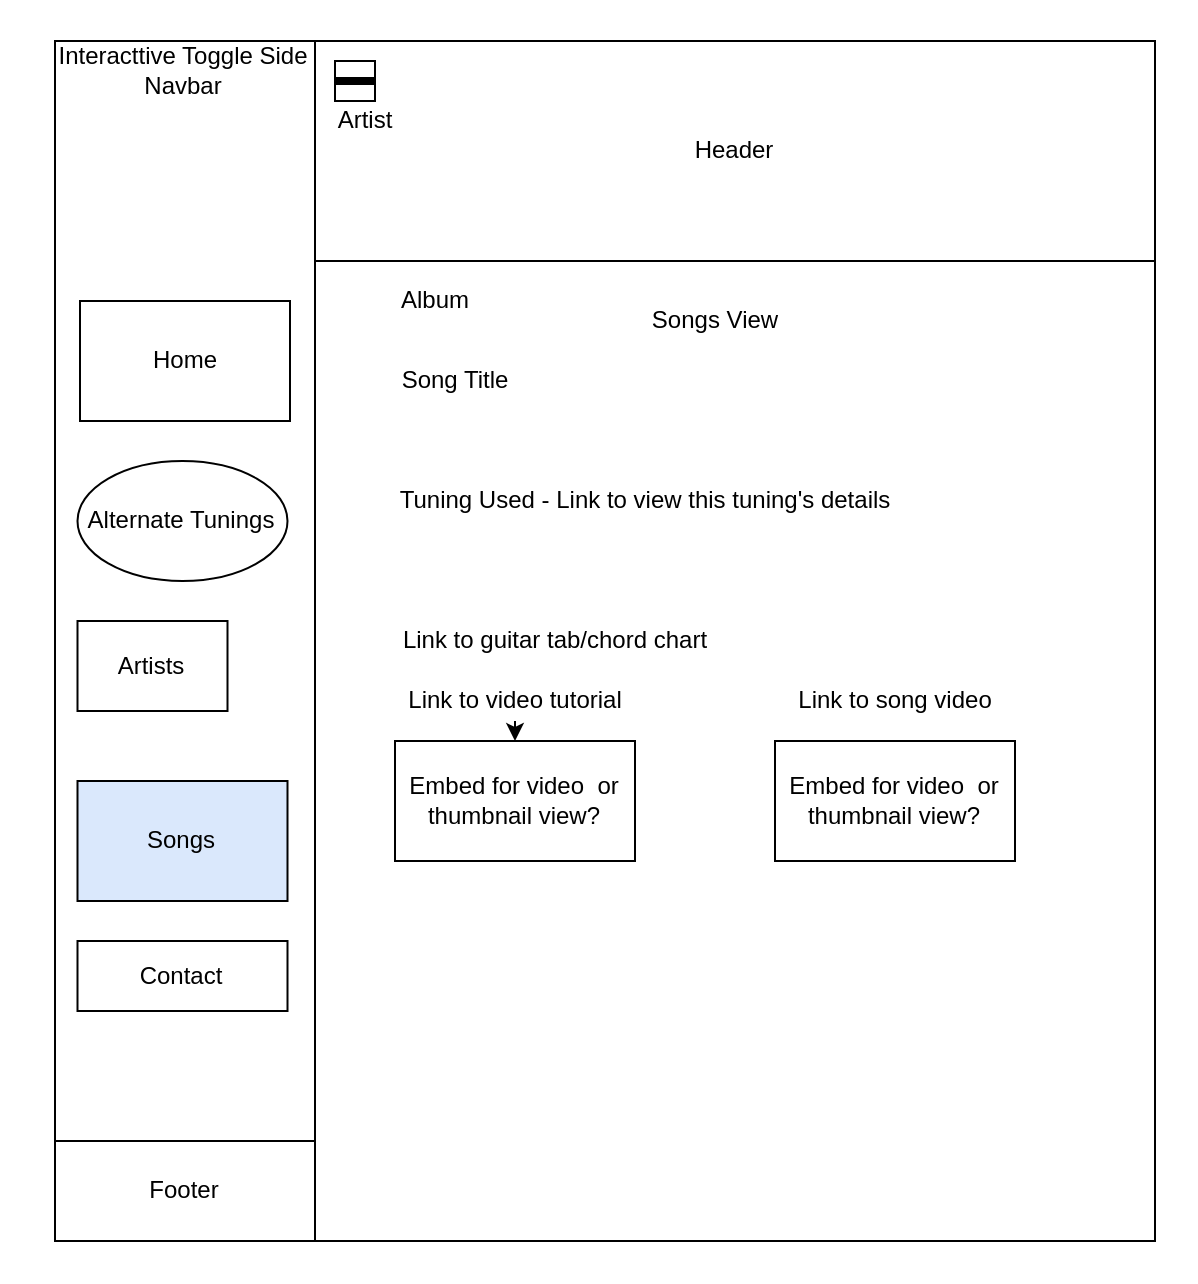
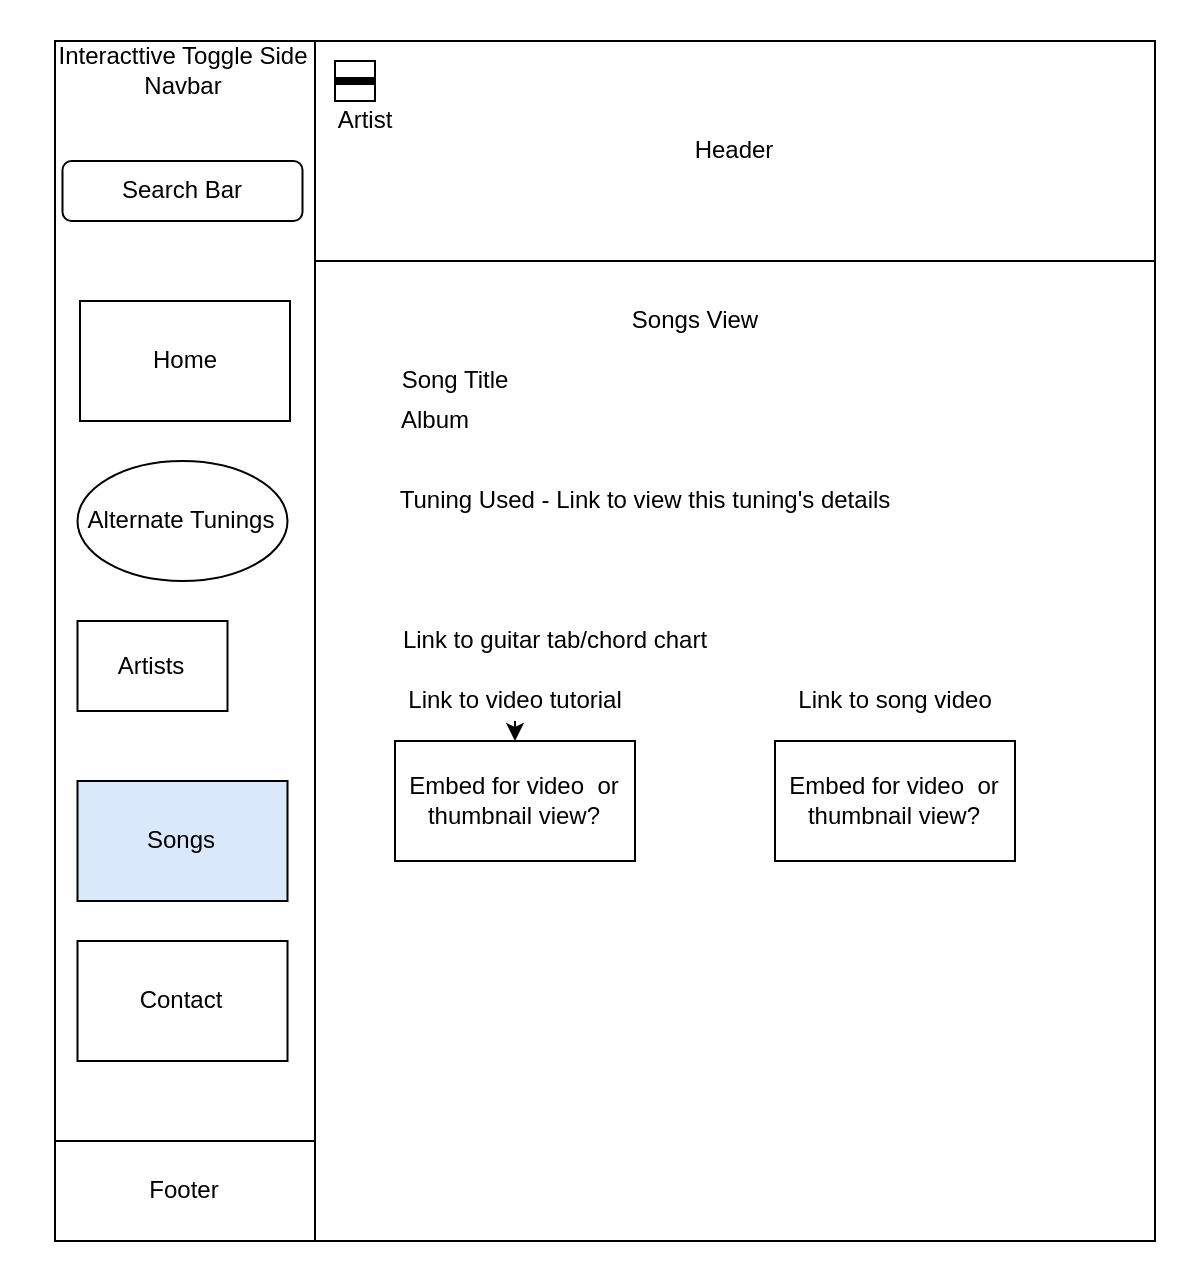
node "Search Bar": added
node "Album": moved (435, 301) -> (435, 421)
node "Songs View": moved (715, 321) -> (695, 321)
node "Contact": size 210x70 -> 210x120
